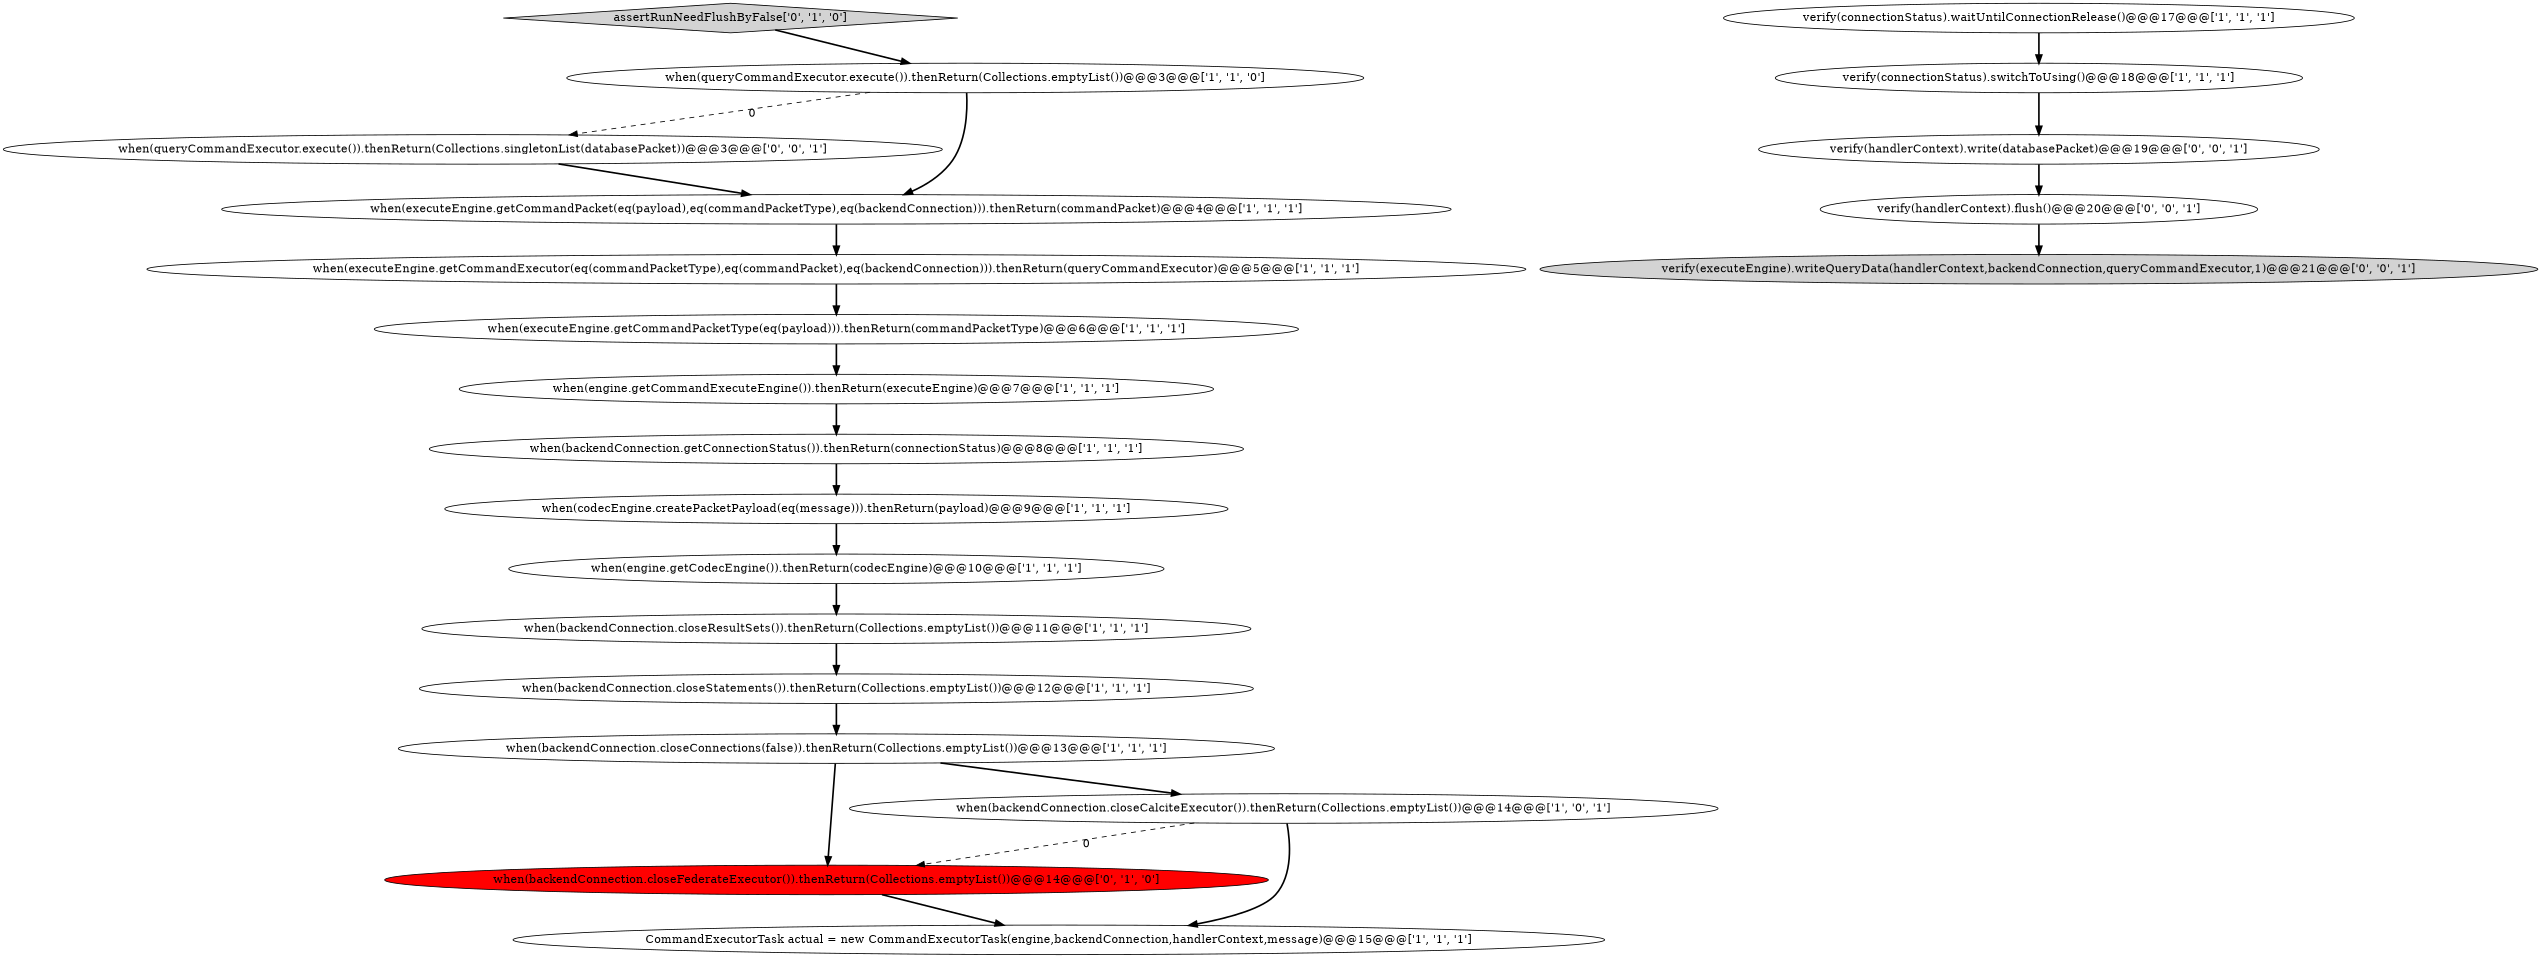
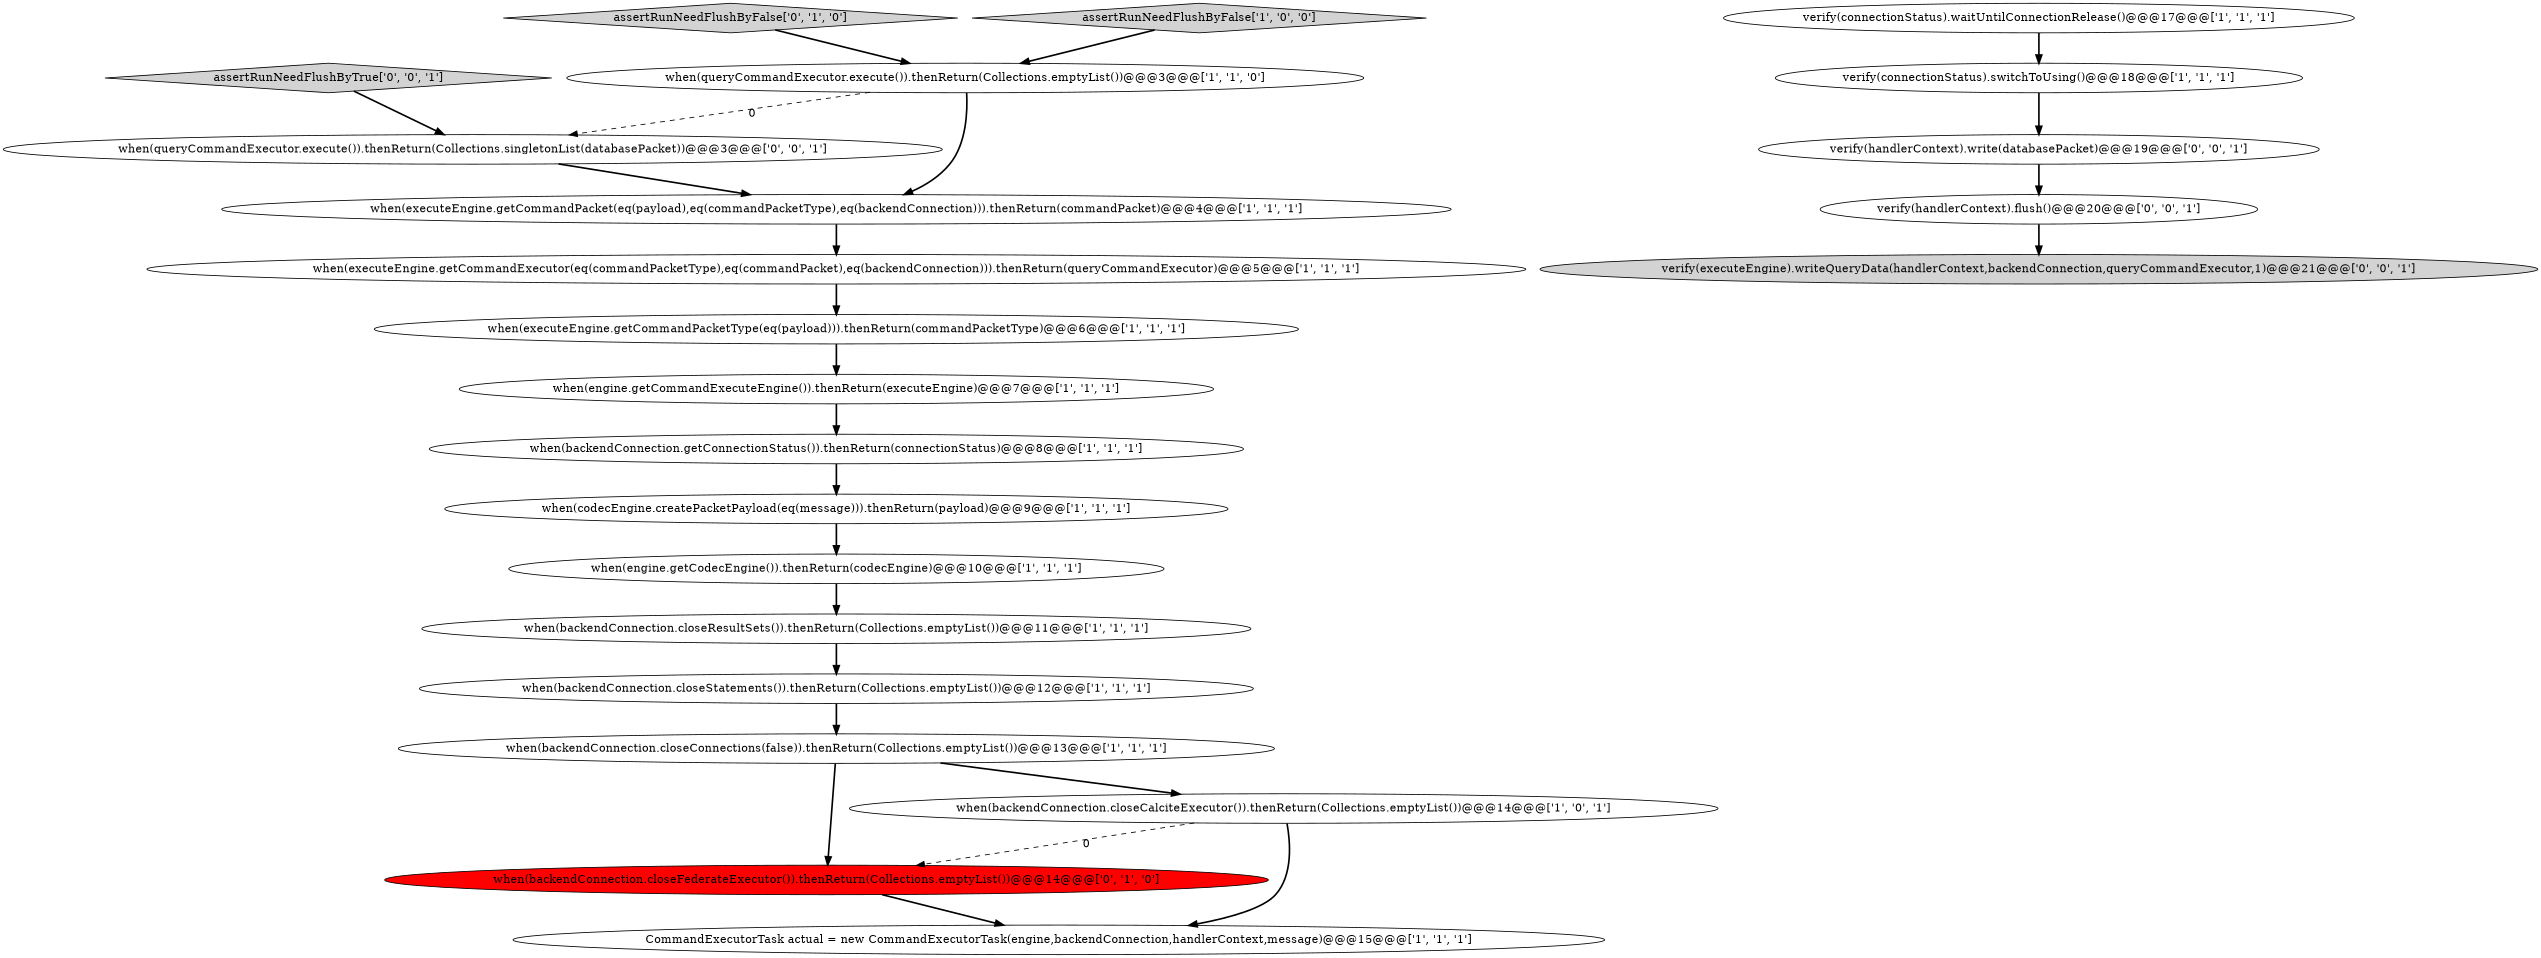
node "assertRunNeedFlushByFalse['1', '0', '0']": added
node "assertRunNeedFlushByTrue['0', '0', '1']": added
